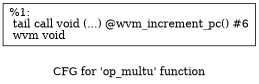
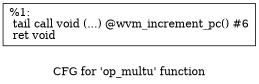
node "%1:": text "wvm void" -> "ret void"
